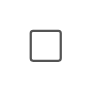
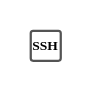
node "SSH": added
